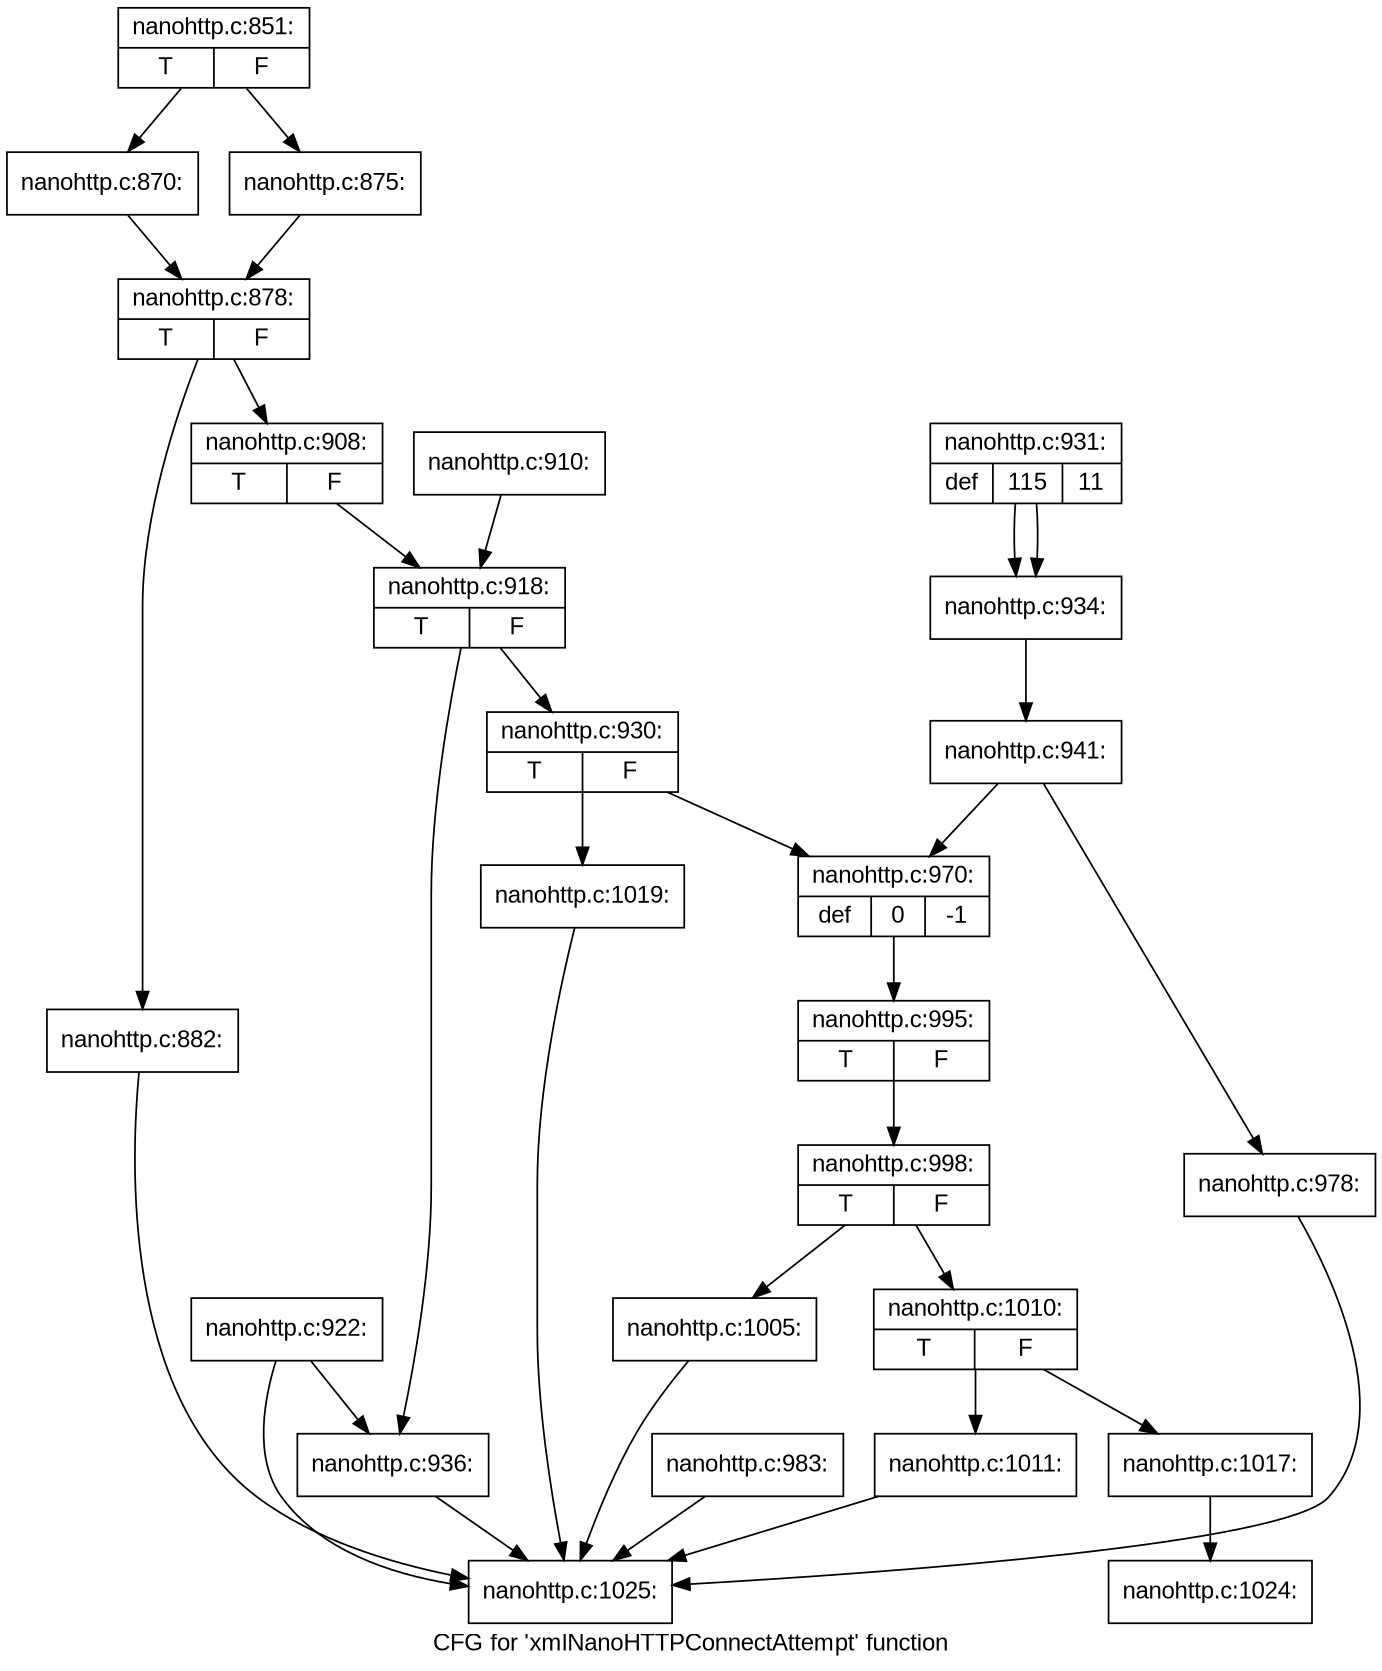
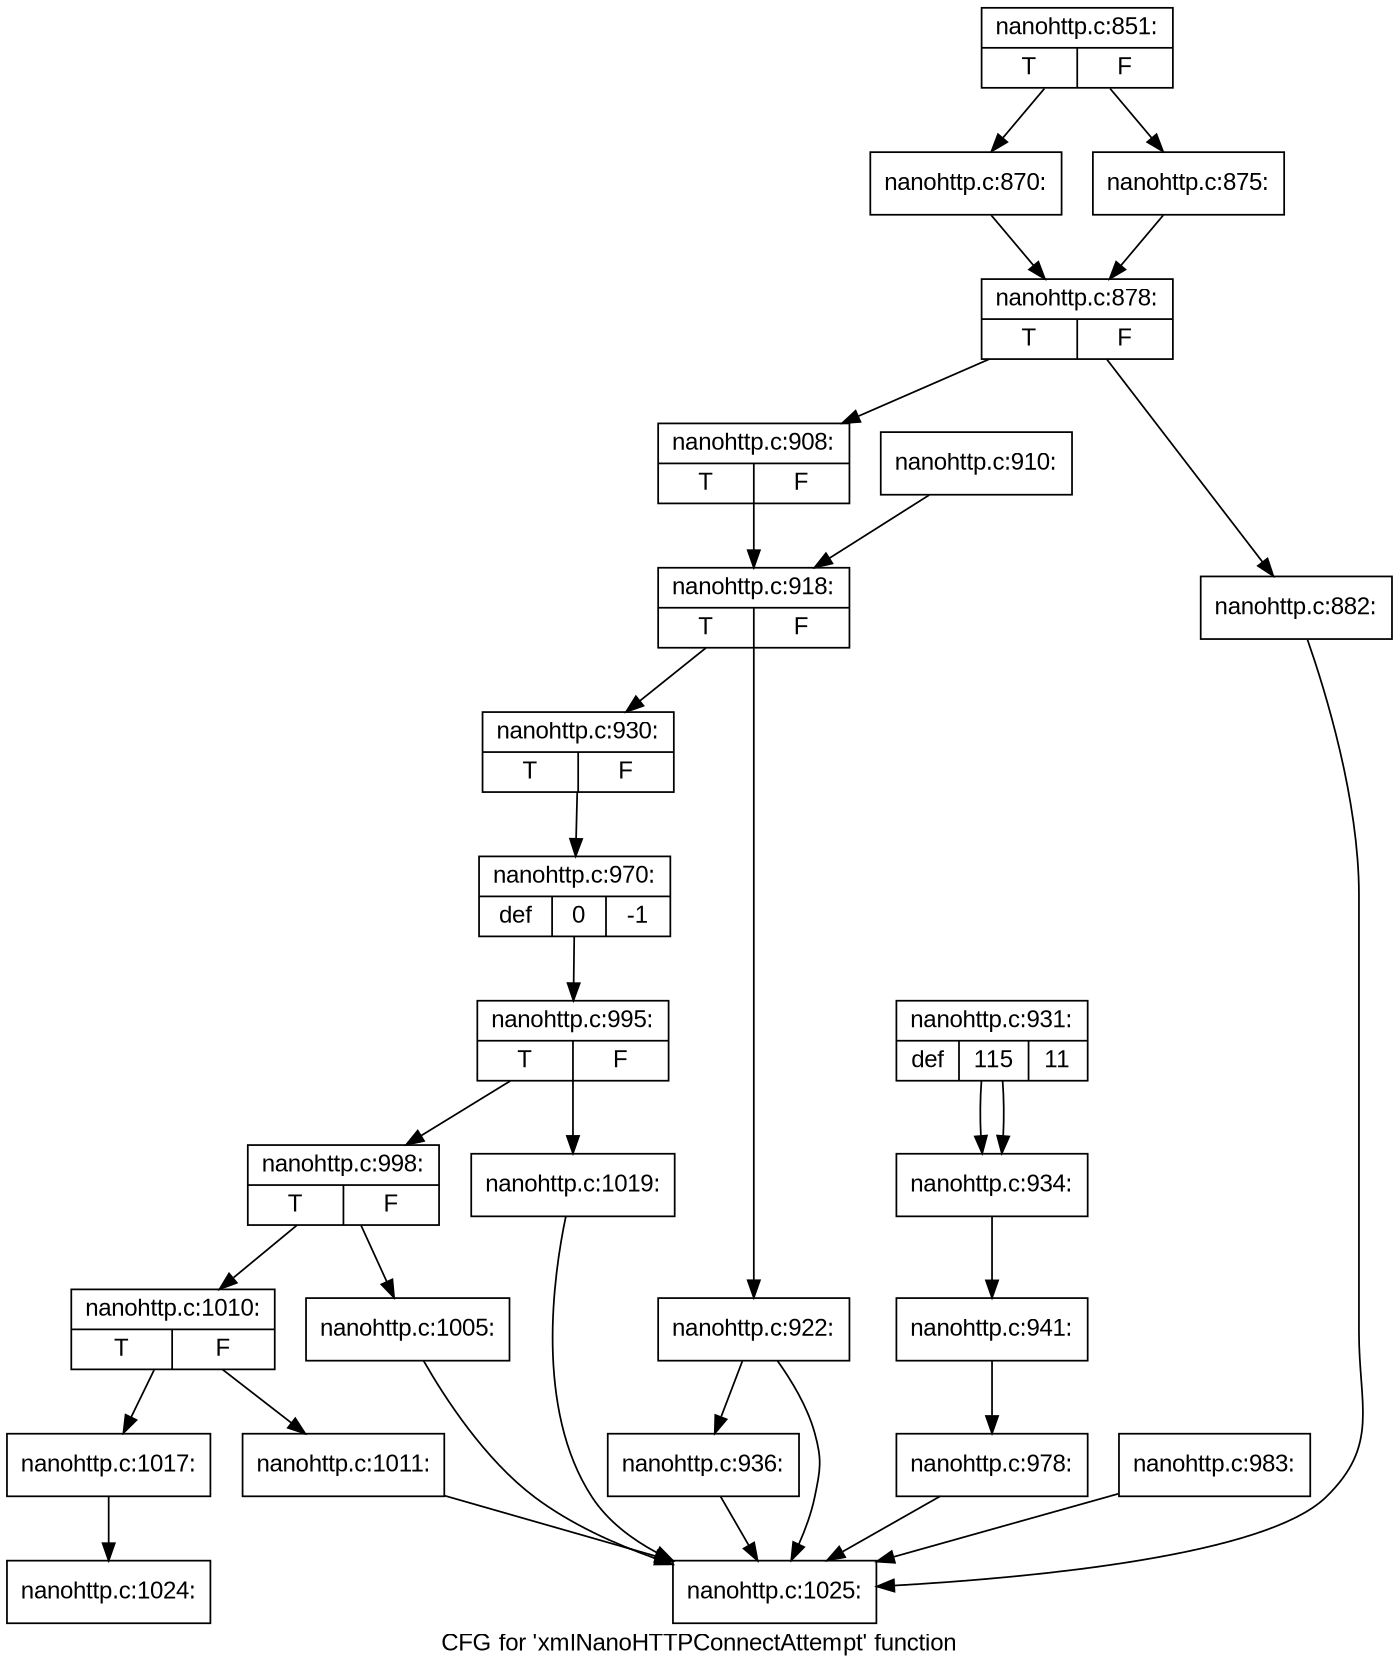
edge "nanohttp.c:941:" -> "nanohttp.c:970:": removed
edge "nanohttp.c:930:" -> "nanohttp.c:1019:": now "nanohttp.c:995:" -> "nanohttp.c:1019:"
edge "nanohttp.c:918:" -> "nanohttp.c:936:": now "nanohttp.c:918:" -> "nanohttp.c:922:"
